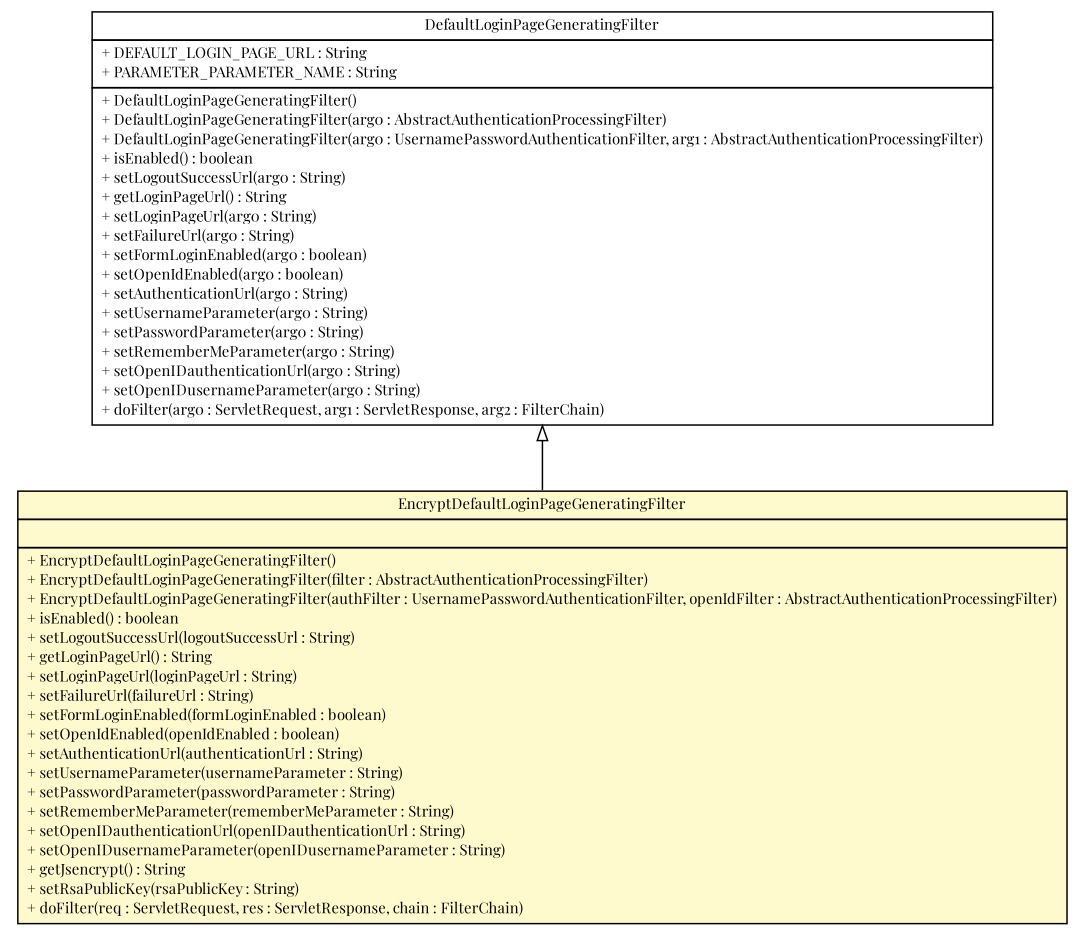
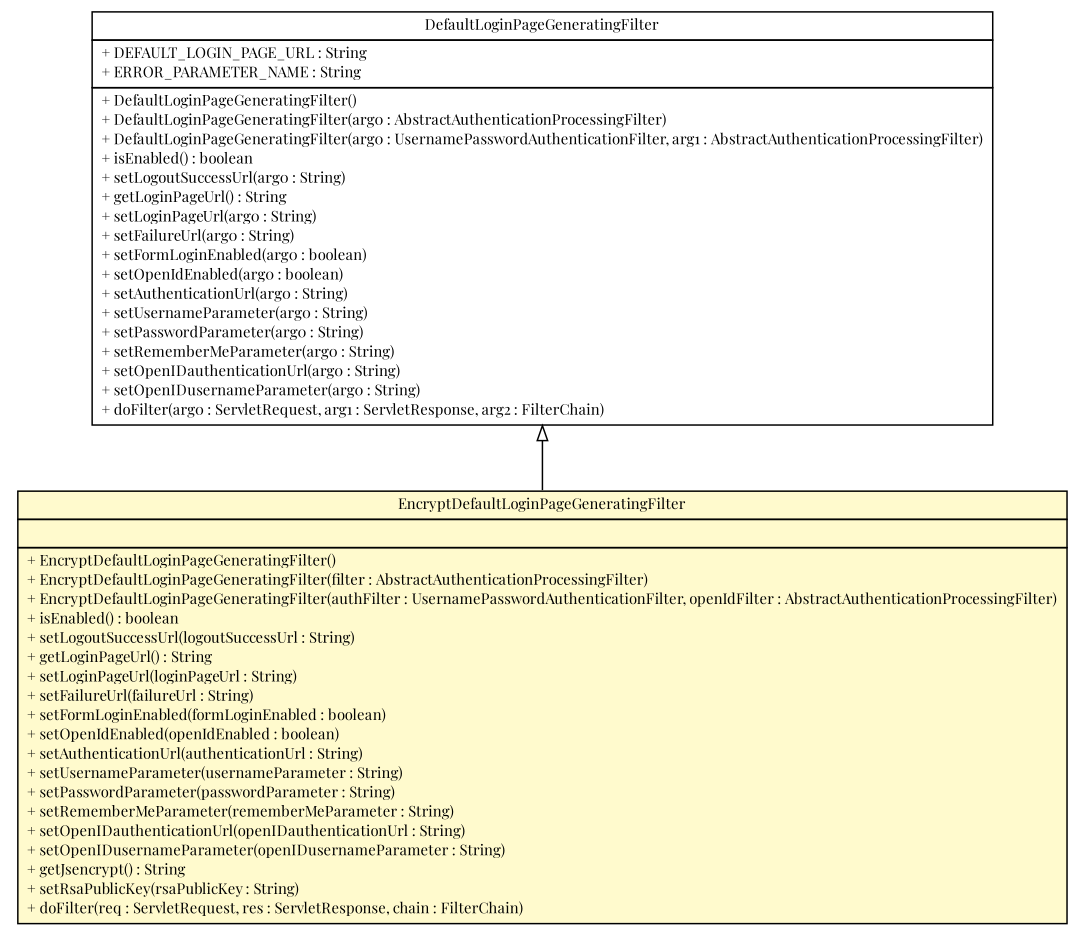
node "DefaultLoginPageGeneratingFilter": text "+ PARAMETER_PARAMETER_NAME : String" -> "+ ERROR_PARAMETER_NAME : String"
